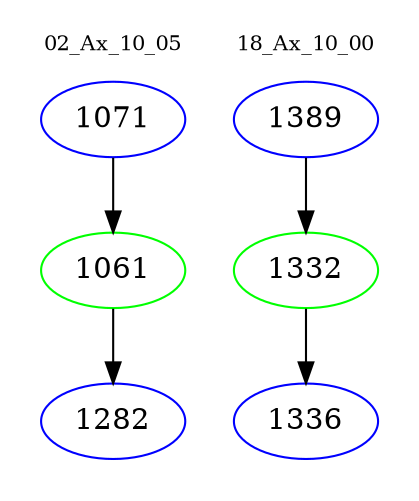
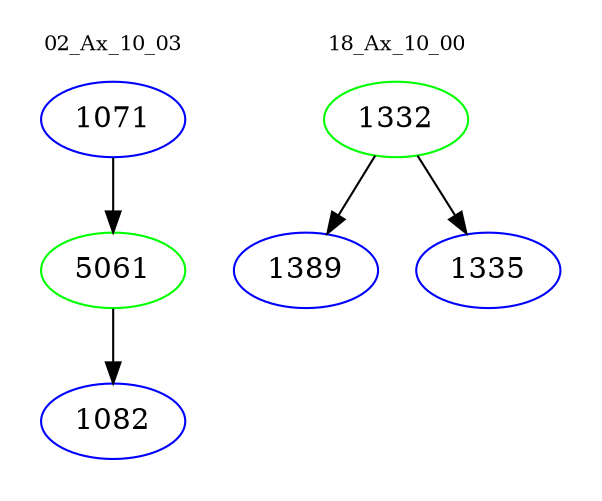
cluster "02_Ax_10_05": label "02_Ax_10_05" -> "02_Ax_10_03"
edge "1389" -> "1332": reversed
node "1061": label "1061" -> "5061"
node "1282": label "1282" -> "1082"
node "1336": label "1336" -> "1335"
